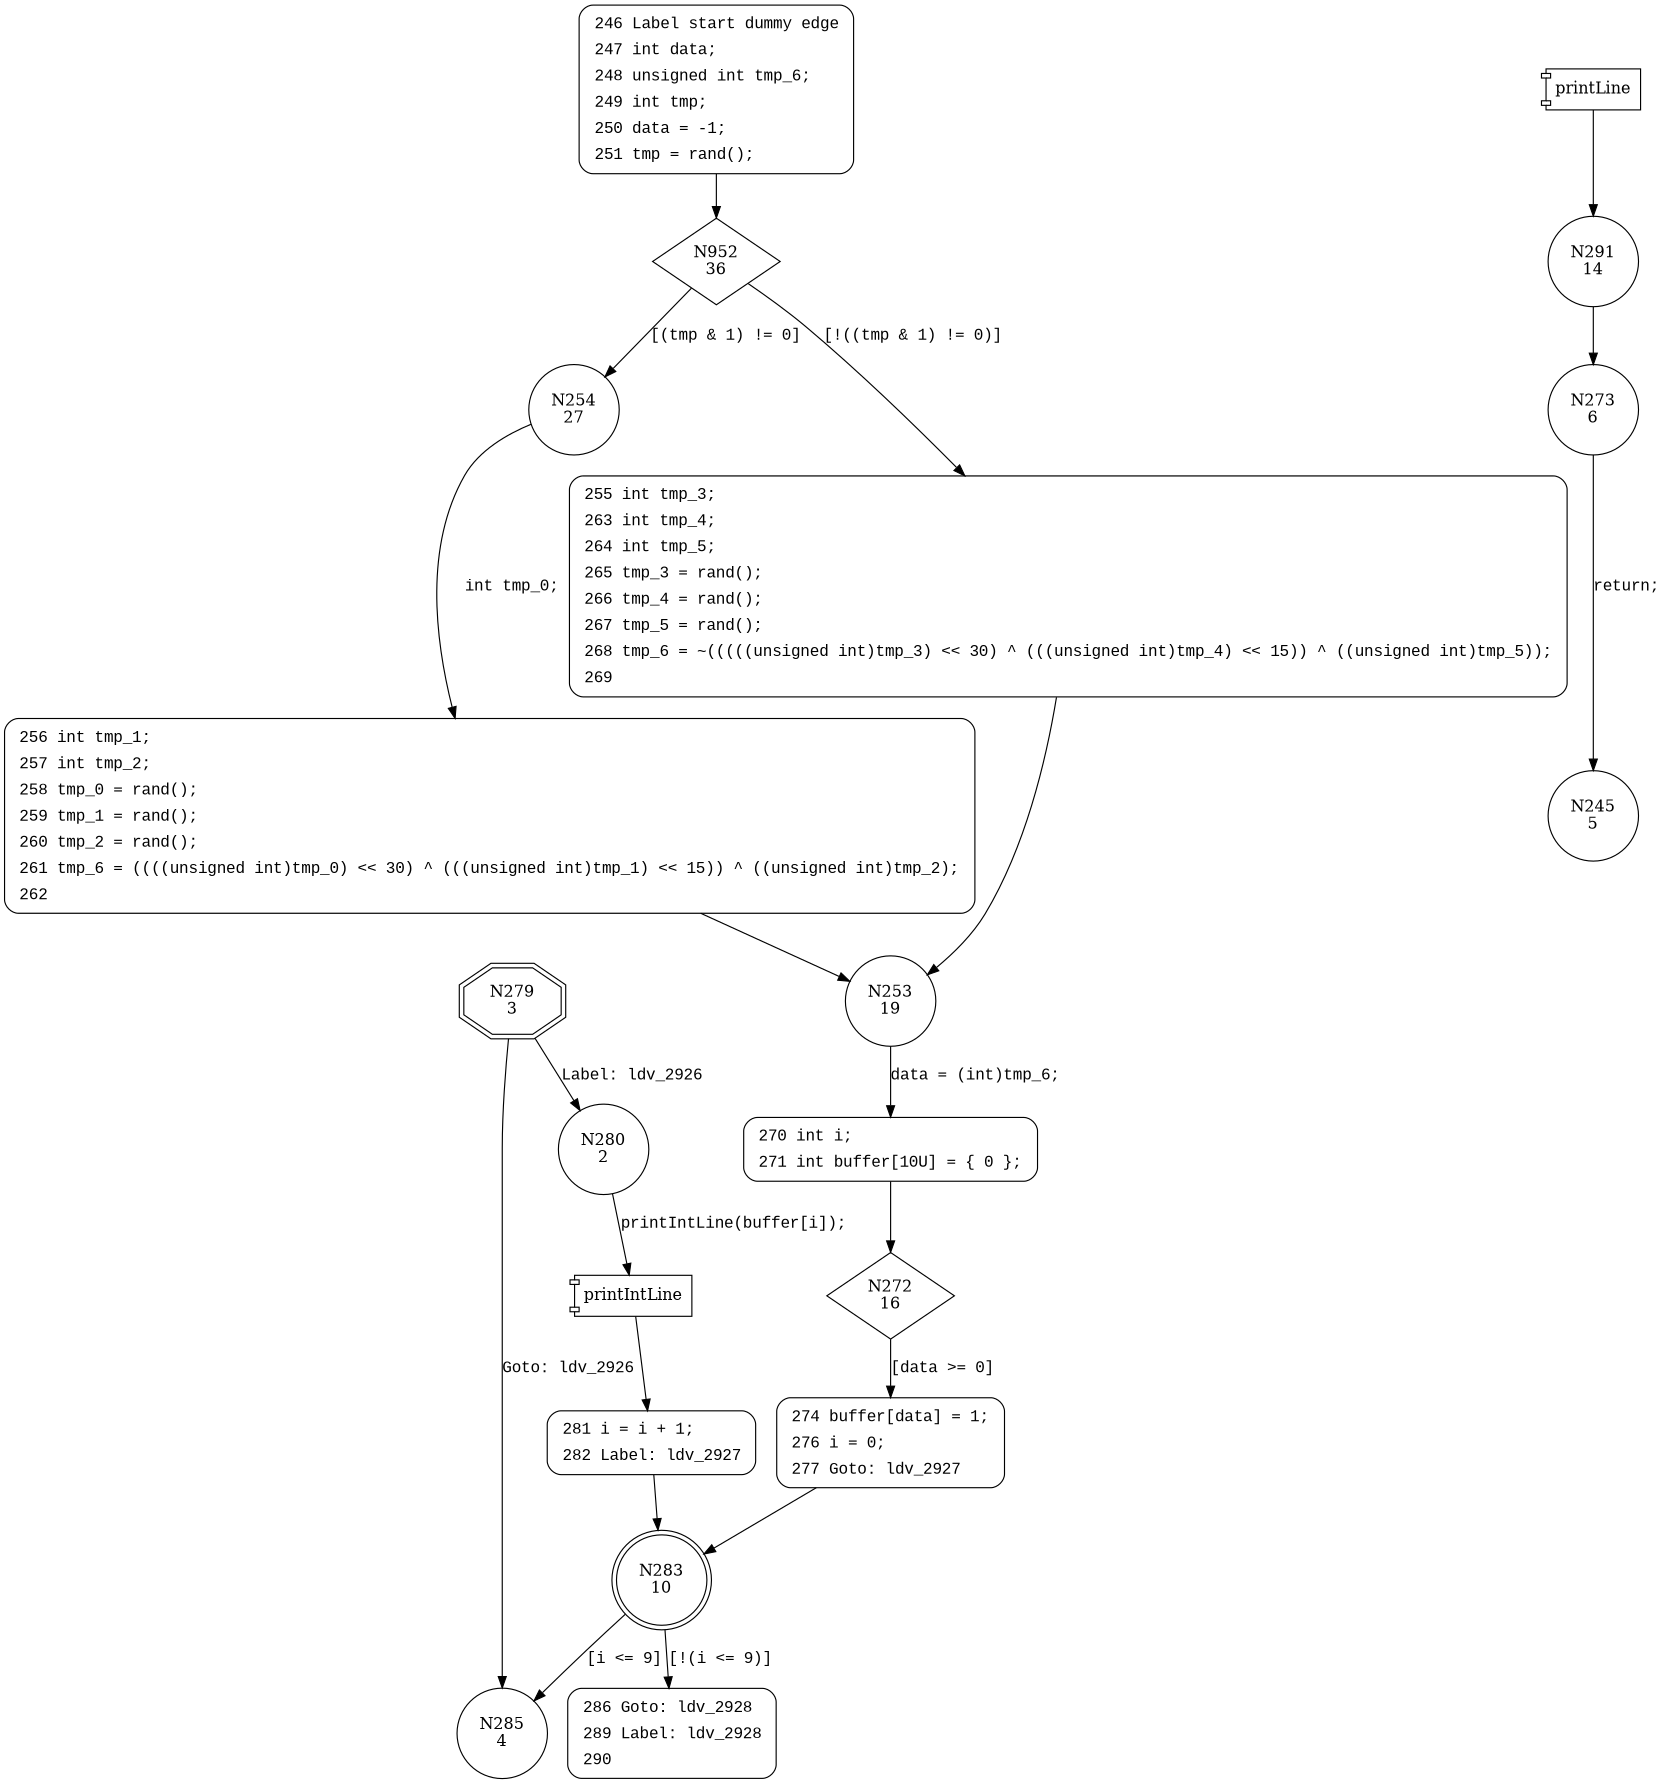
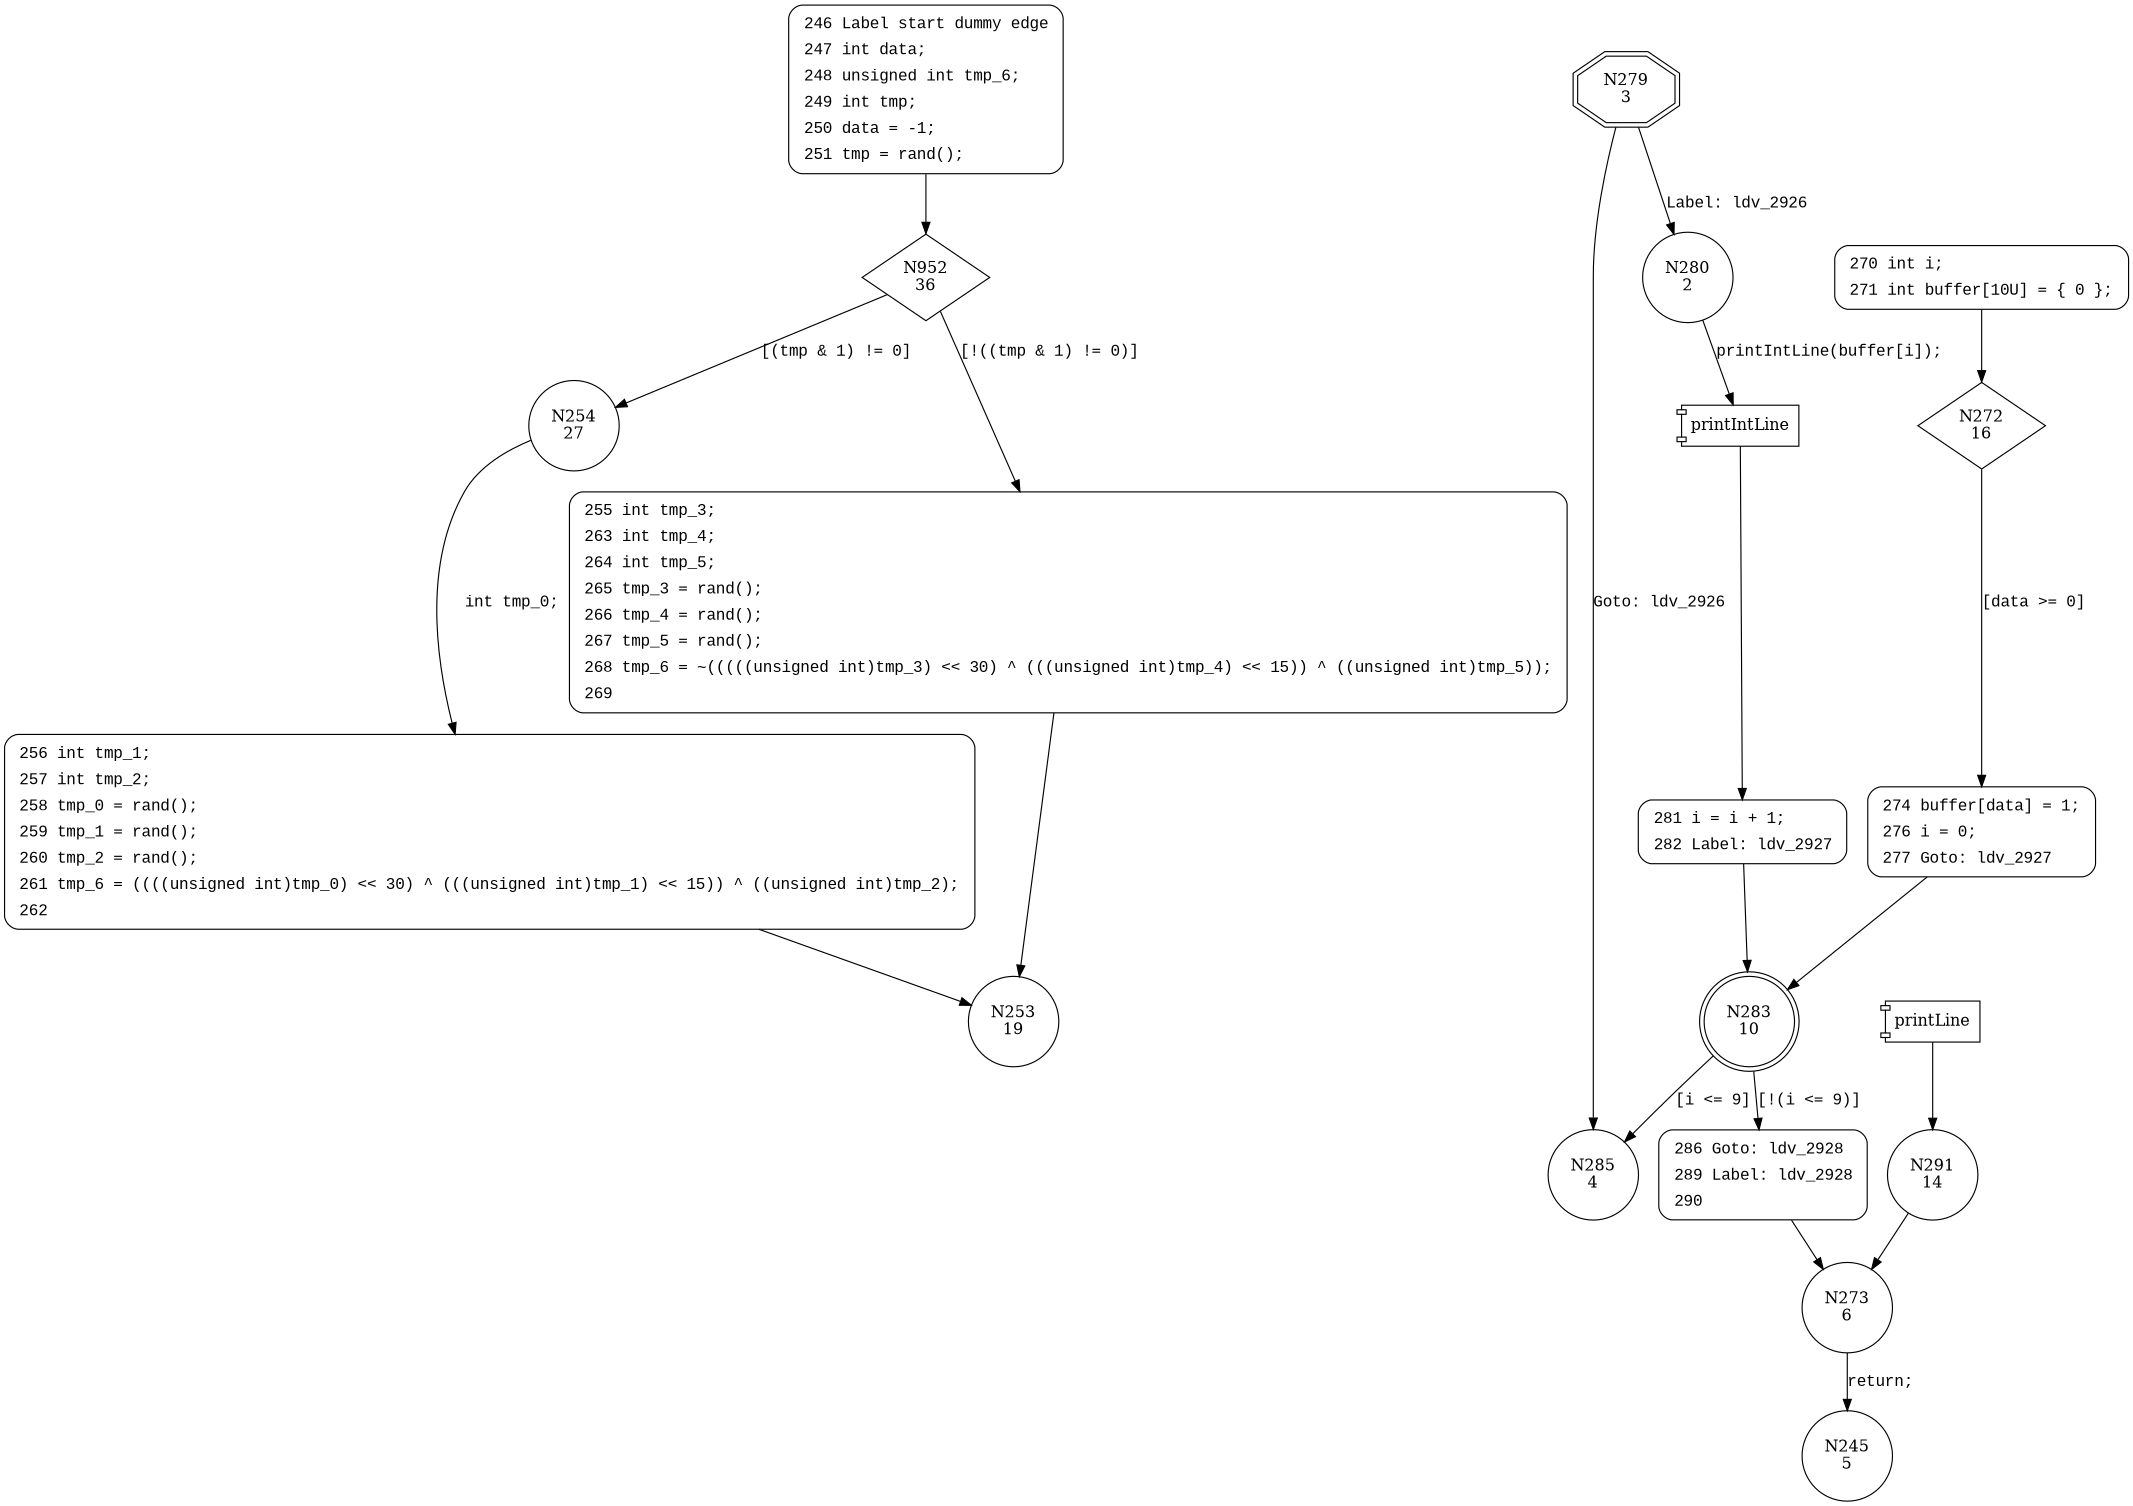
edge "N253 19" -> "270": removed, label "data = (int)tmp_6;"
edge "286" -> "N273 6": added
